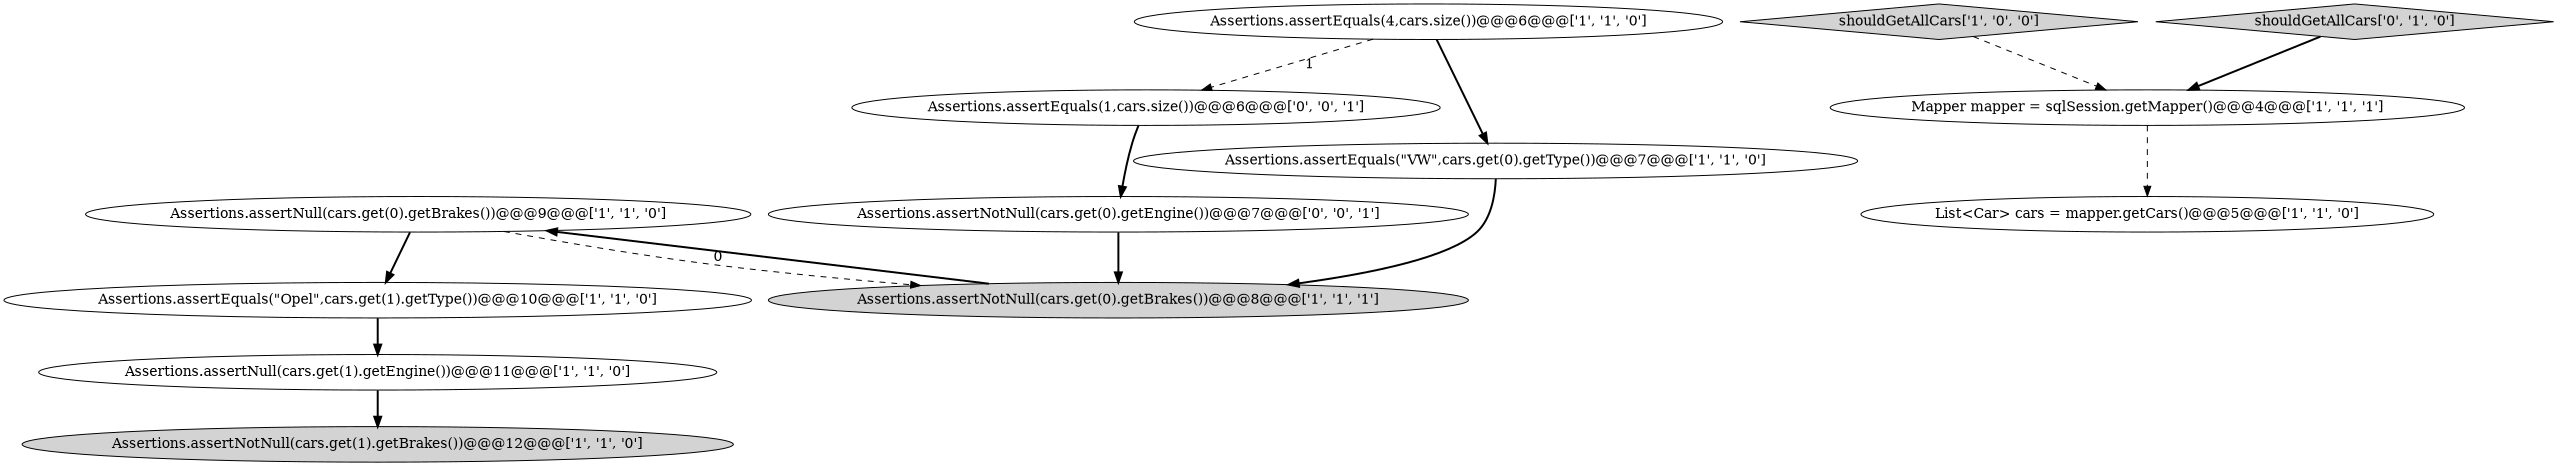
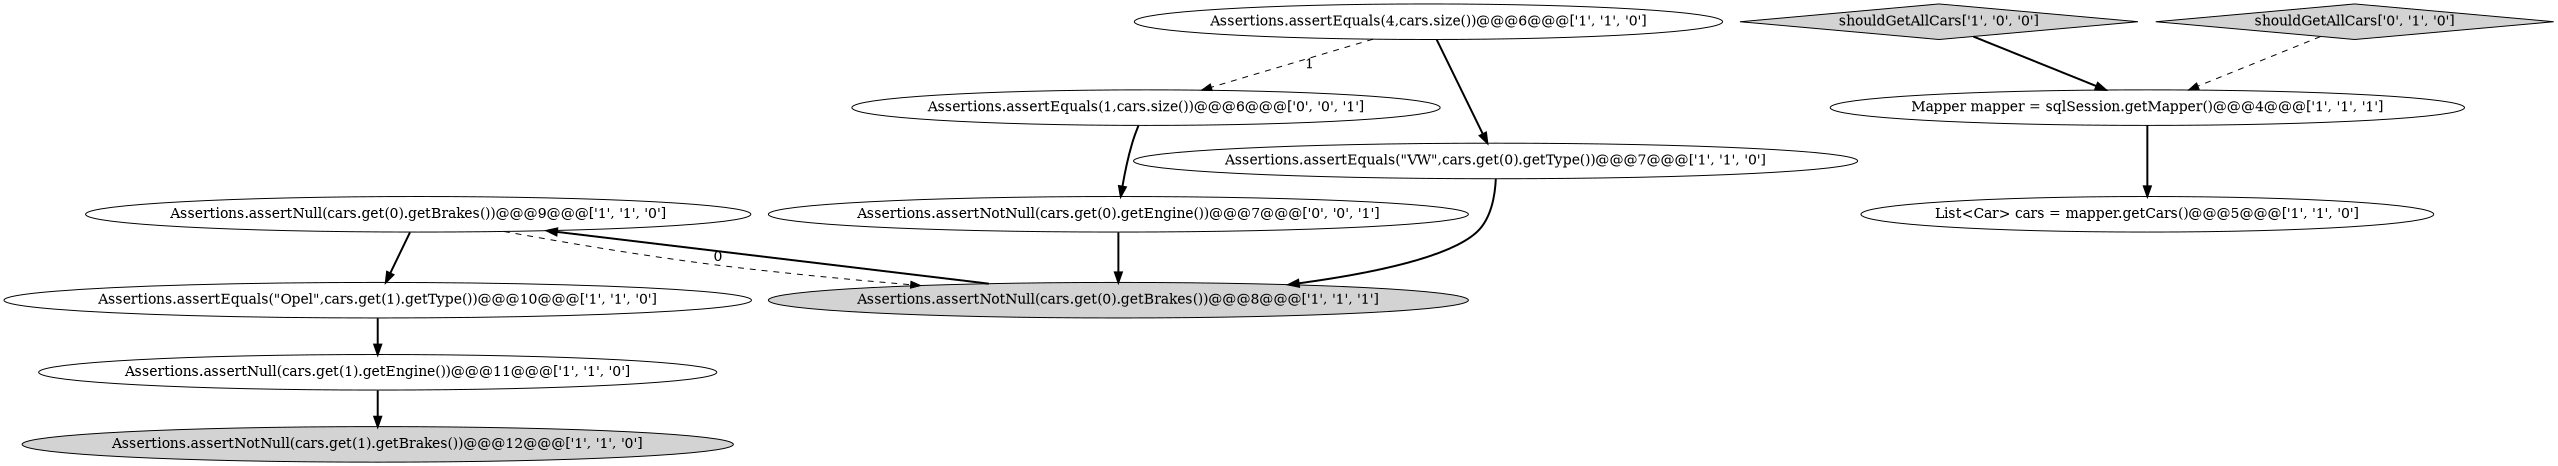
edge "shouldGetAllCars['1', '0', '0']" -> "Mapper mapper = sqlSession.getMapper()@@@4@@@['1', '1', '1']": style dashed -> bold
edge "shouldGetAllCars['0', '1', '0']" -> "Mapper mapper = sqlSession.getMapper()@@@4@@@['1', '1', '1']": style bold -> dashed
edge "Mapper mapper = sqlSession.getMapper()@@@4@@@['1', '1', '1']" -> "List<Car> cars = mapper.getCars()@@@5@@@['1', '1', '0']": style dashed -> bold
